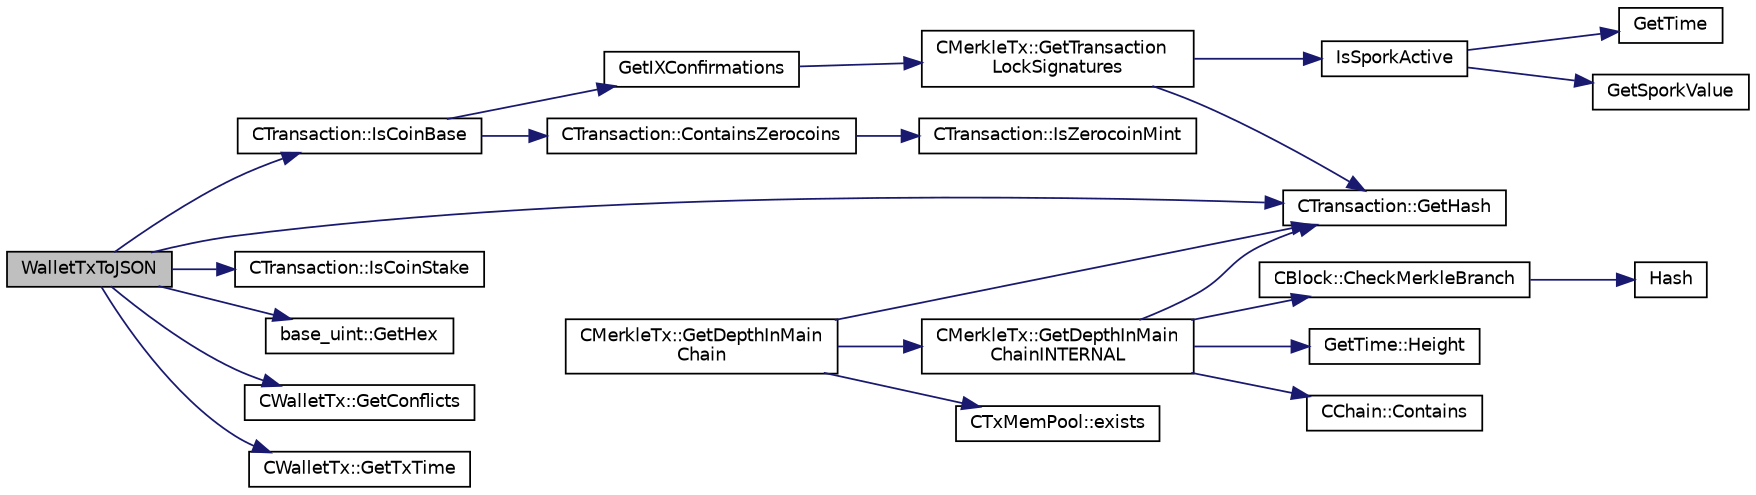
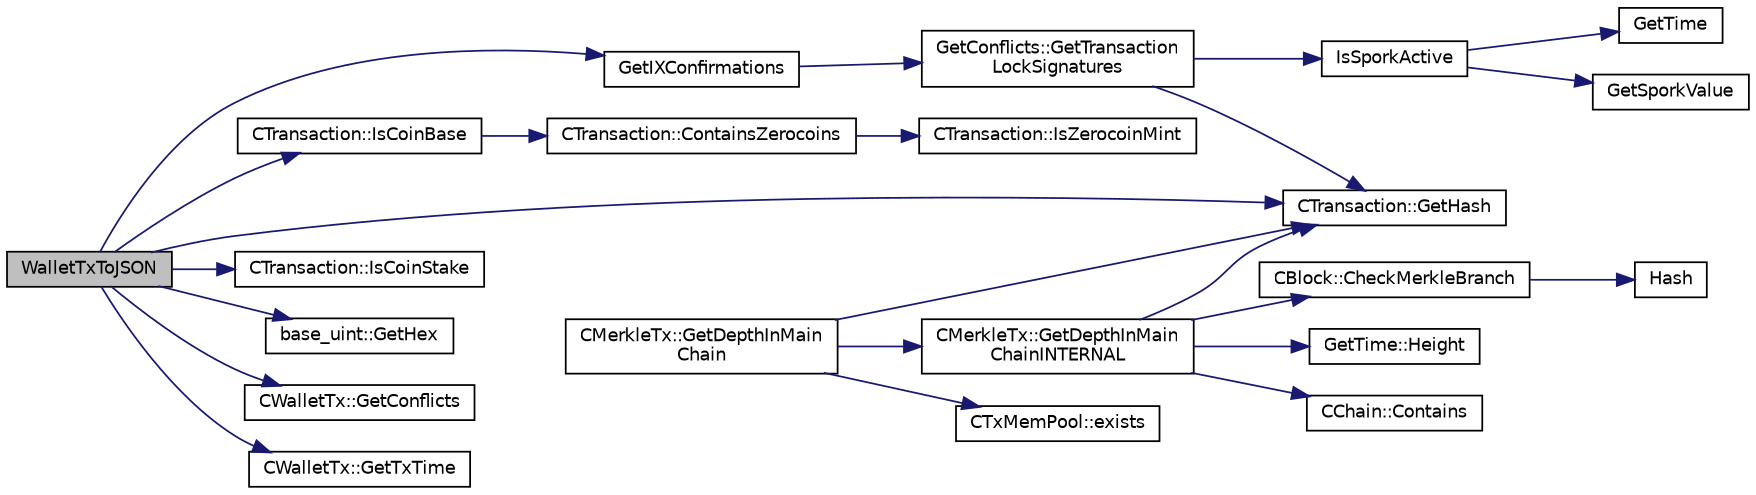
node "CMerkleTx::GetTransaction LockSignatures": label "CMerkleTx::GetTransaction LockSignatures" -> "GetConflicts::GetTransaction LockSignatures"
edge "CTransaction::IsCoinBase" -> "GetIXConfirmations": now "WalletTxToJSON" -> "GetIXConfirmations"
